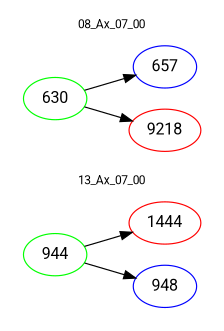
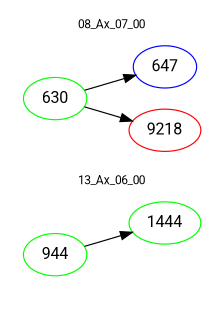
node "657": label "657" -> "647"
cluster "13_Ax_07_00": label "13_Ax_07_00" -> "13_Ax_06_00"
node "1444": color red -> green
node "948": removed
